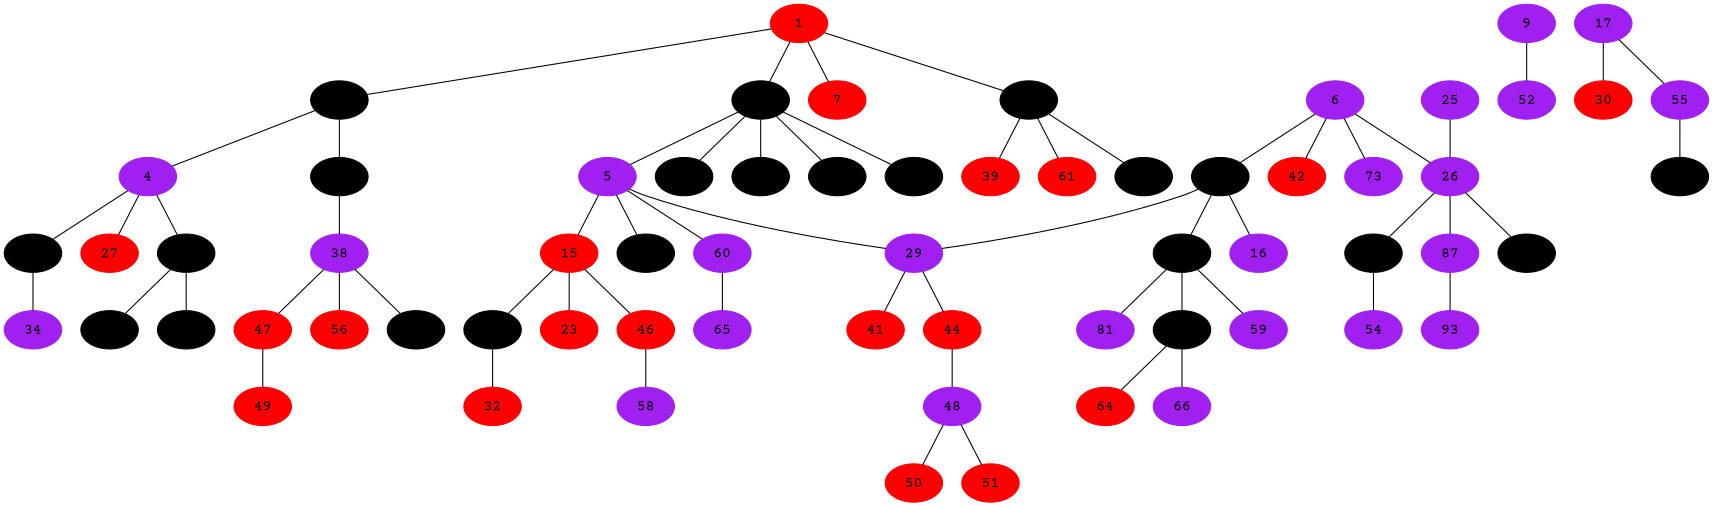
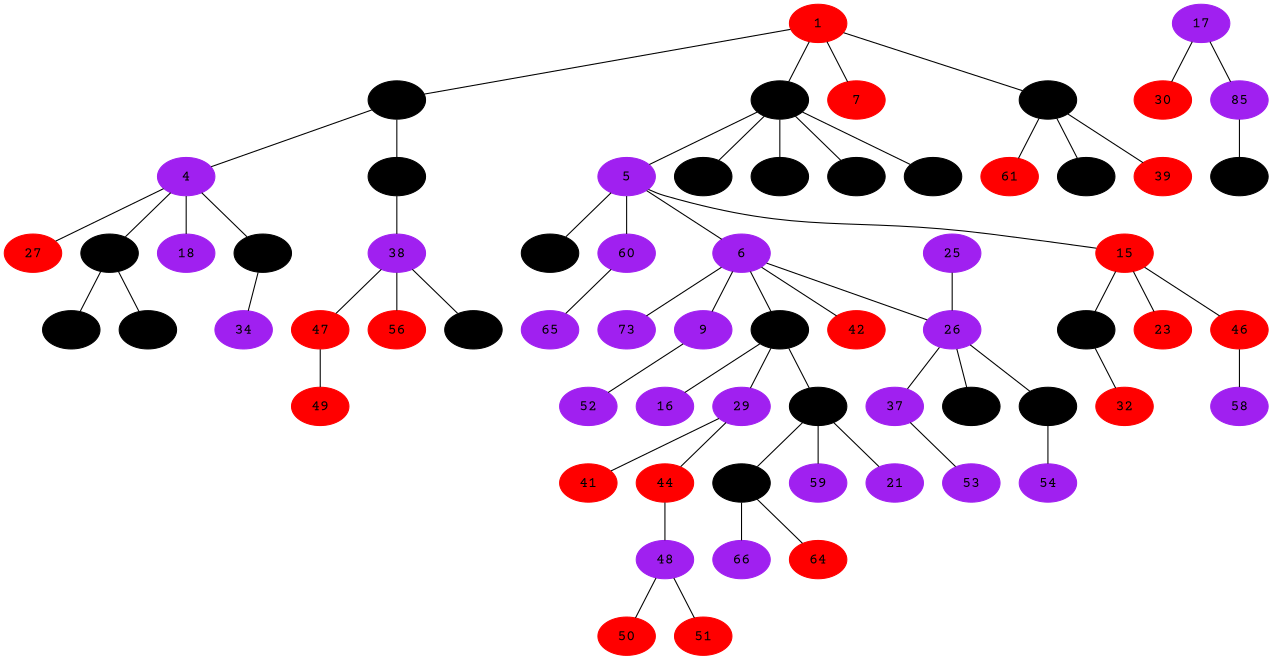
node "55": label "55" -> "85"
edge "5" -- "29": now "5" -- "6"
node "18": added
node "87": label "87" -> "37"
edge "6" -- "9": added
node "81": label "81" -> "21"
node "93": label "93" -> "53"
